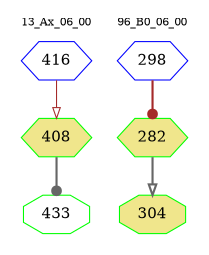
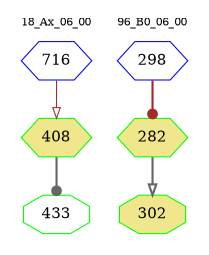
cluster "13_Ax_06_00": label "13_Ax_06_00" -> "18_Ax_06_00"
node "416": label "416" -> "716"
node "304": label "304" -> "302"
